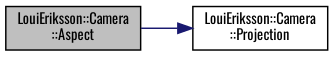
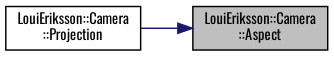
edge "LouiEriksson::Camera ::Aspect" -> "LouiEriksson::Camera ::Projection": reversed
